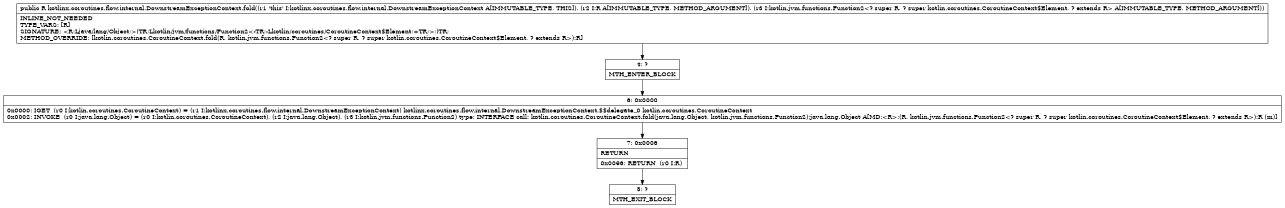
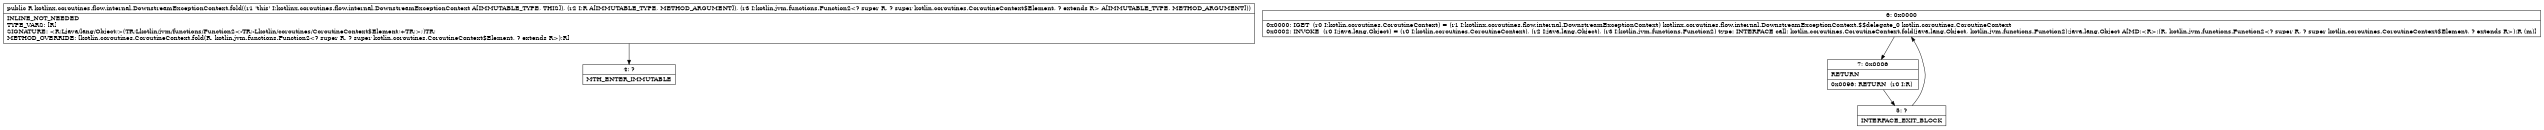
node "4: ?": text "MTH_ENTER_BLOCK" -> "MTH_ENTER_IMMUTABLE"
edge "4: ?" -> "6: 0x0000": now "5: ?" -> "6: 0x0000"
node "5: ?": text "MTH_EXIT_BLOCK" -> "INTERFACE_EXIT_BLOCK"
